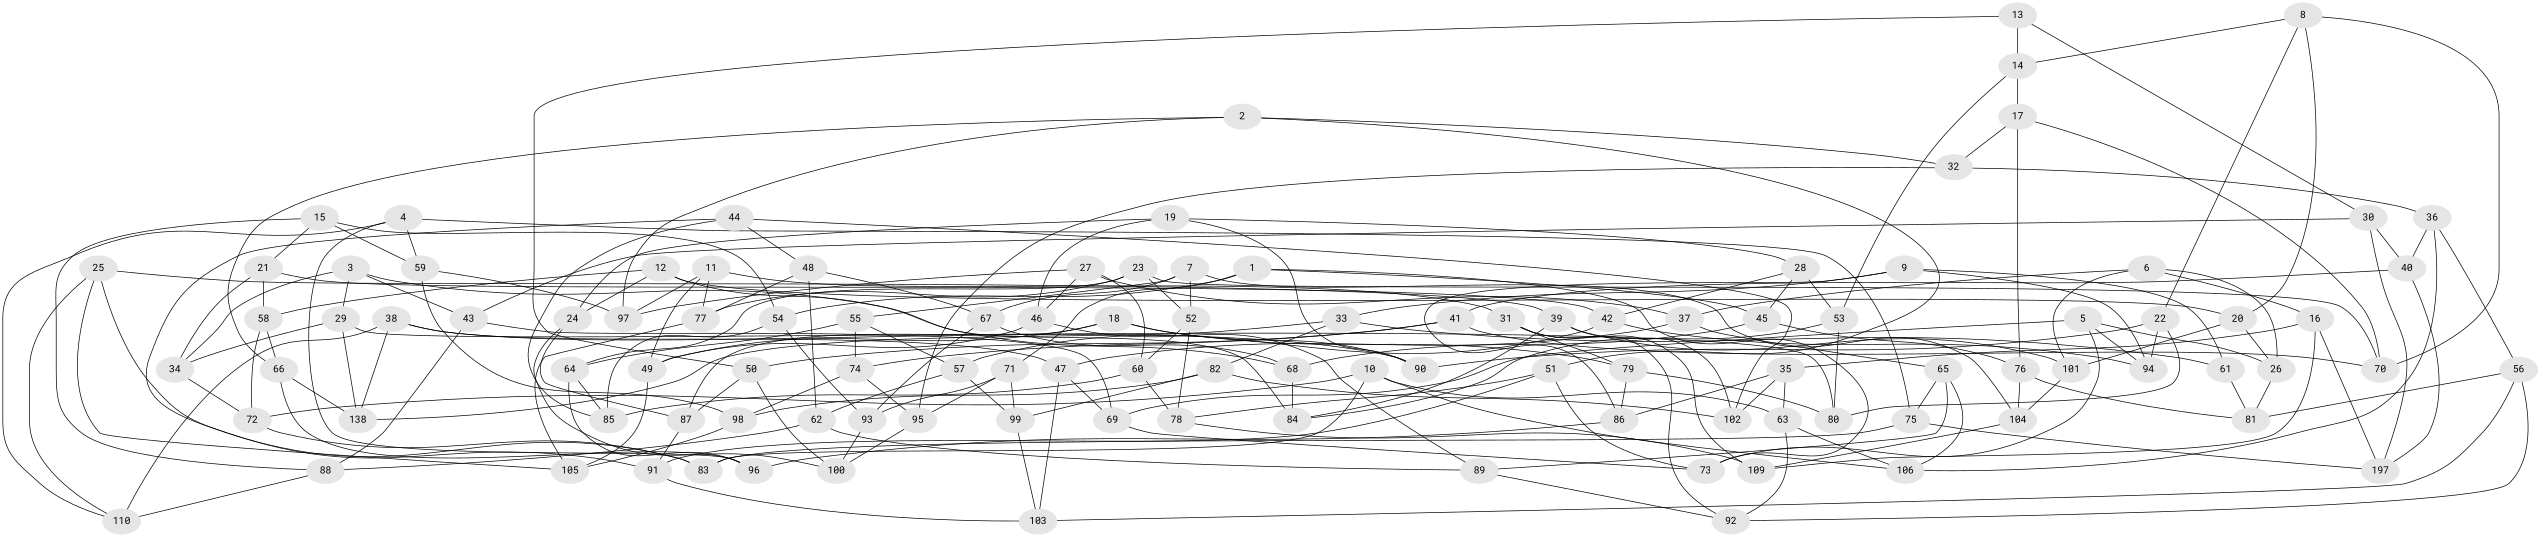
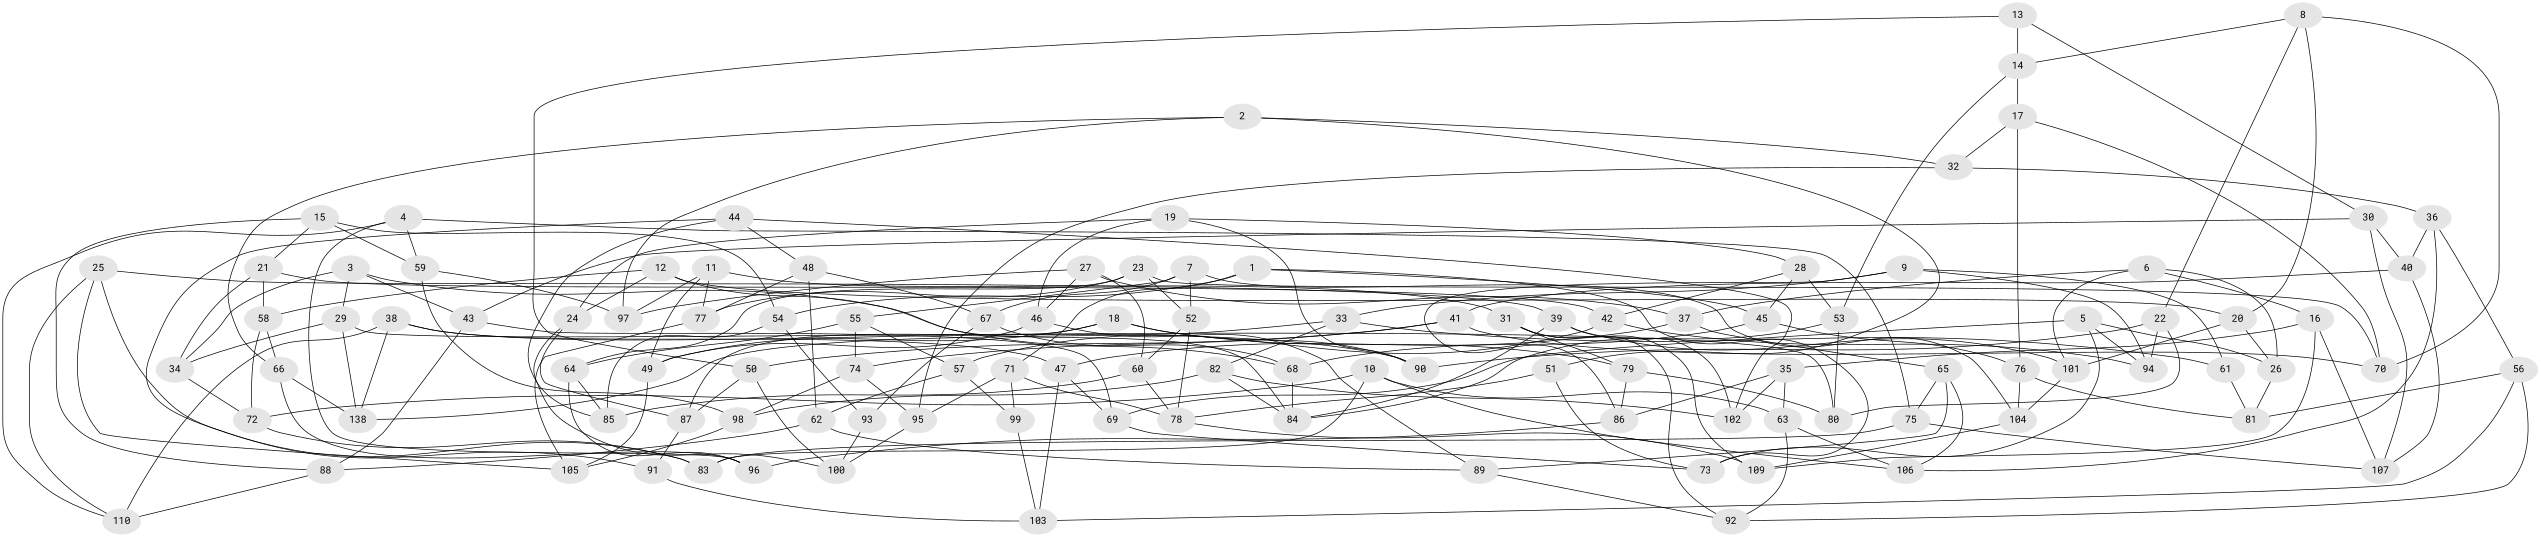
edge "71" -- "93": now "71" -- "78"
edge "82" -- "99": now "82" -- "84"
edge "51" -- "91": removed
node "197": label "197" -> "107"
